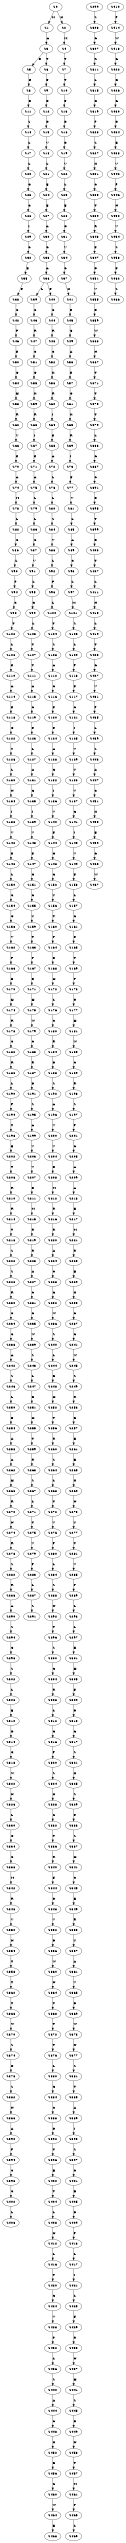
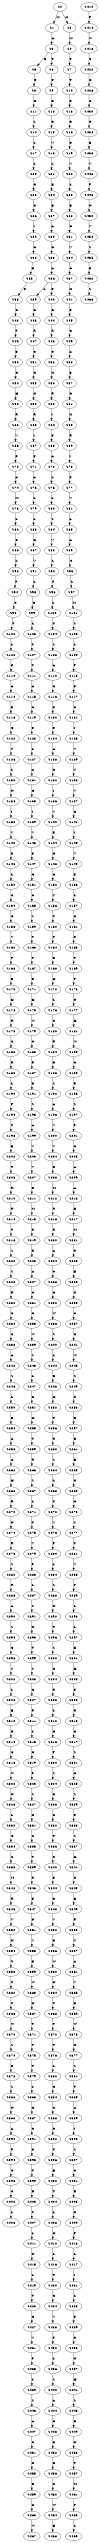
node "S295": added
